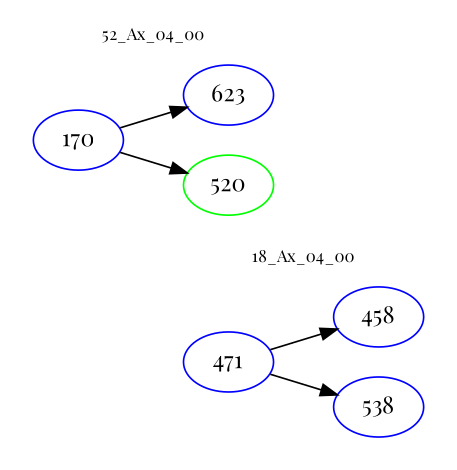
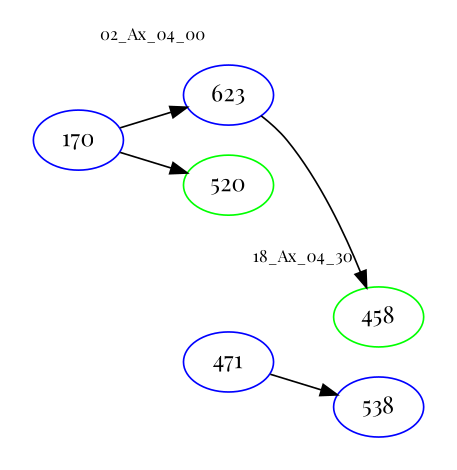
cluster "52_Ax_04_00": label "52_Ax_04_00" -> "02_Ax_04_00"
cluster "18_Ax_04_00": label "18_Ax_04_00" -> "18_Ax_04_30"
node "458": color blue -> green
edge "471" -> "458": now "623" -> "458"
